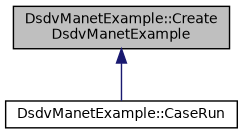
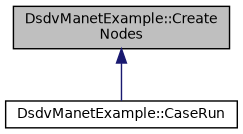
node "DsdvManetExample::Create DsdvManetExample": label "DsdvManetExample::Create DsdvManetExample" -> "DsdvManetExample::Create Nodes"
